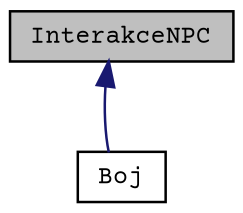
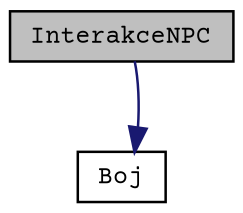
edge "Boj" -> "InterakceNPC": reversed
